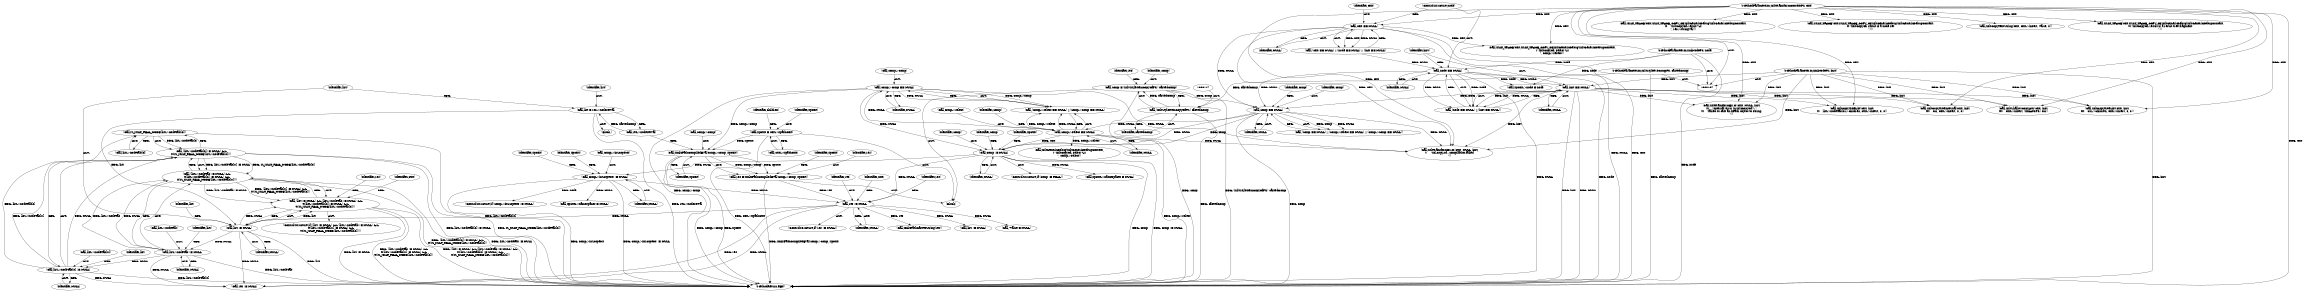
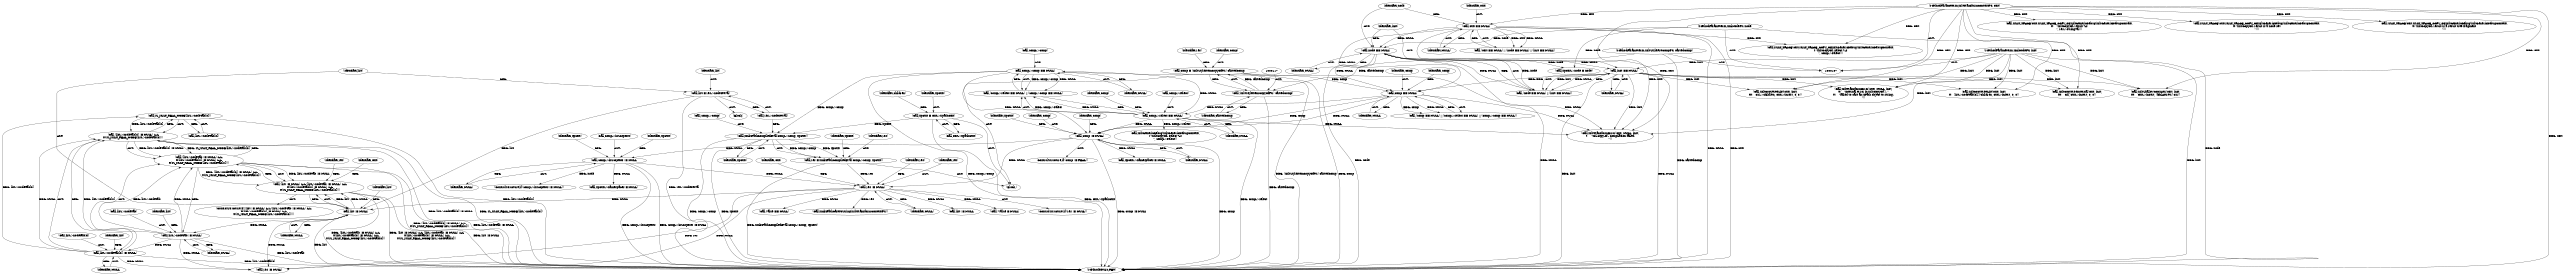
node "(ControlStructure,node)": label "(ControlStructure,node)" -> "(Identifier,node)"
node "(Call,xsltCopyTextString(ctxt, ctxt->insert, value, 0))": removed
edge "(Call,(ctxt == NULL) || (node == NULL) || (inst == NULL))" -> "(Call,node == NULL)": now "(Call,ctxt == NULL)" -> "(Call,node == NULL)"
edge "(Call,res->nodesetval)" -> "(Call,list = res->nodesetval)": label "DDG: castedComp" -> "AST: "
edge "(Call,comp->select == NULL)" -> "(Call,comp != NULL)": label "DDG: ctxt" -> "DDG: NULL"
node "(Call,value == NULL)": added
node "(Call,xmlXPathCastToString(res))": label "(Call,xmlXPathCastToString(res))" -> "(Call,xmlXPathCastToString(xsltTransformContextPtr))"
edge "(Call,comp == NULL)" -> "(MethodReturn,RET)": removed, label "DDG: comp"
